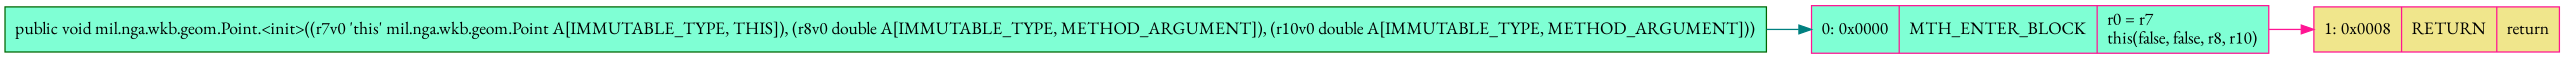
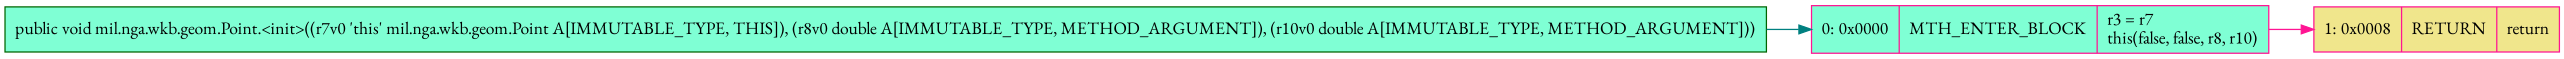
node "0: 0x0000": text "r0 = r7" -> "r3 = r7"
